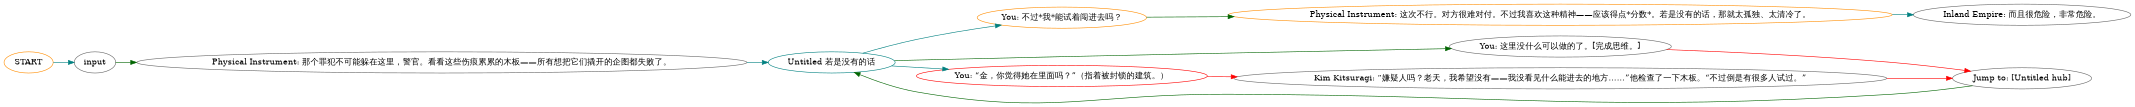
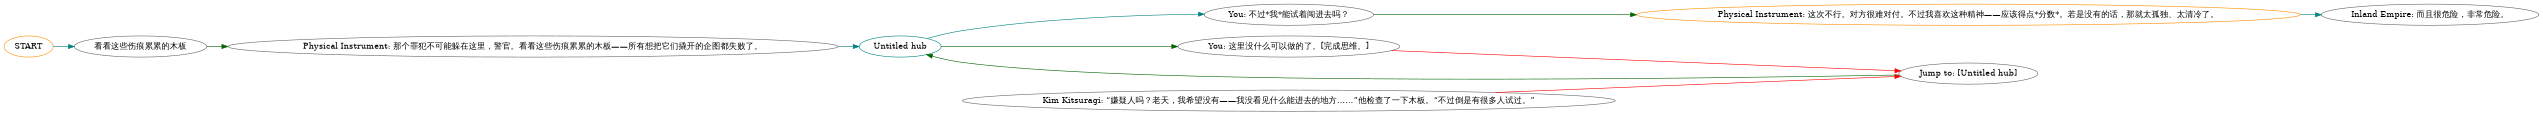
node "You: 不过*我*能试着闯进去吗？": color darkorange -> gray40
node "input": label "input" -> "看看这些伤痕累累的木板"
node "Untitled 若是没有的话": label "Untitled 若是没有的话" -> "Untitled hub"
node "You: “金，你觉得她在里面吗？”（指着被封锁的建筑。）": removed
